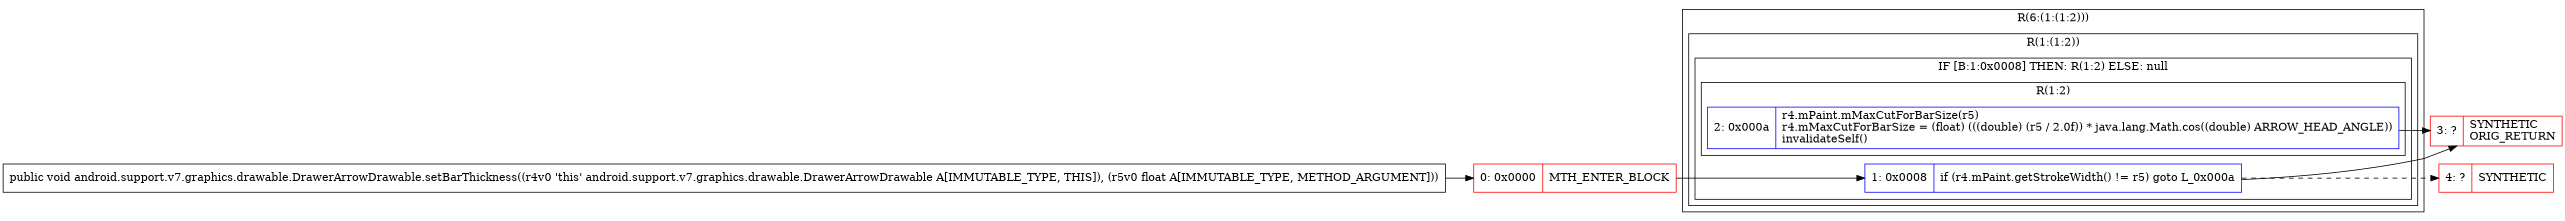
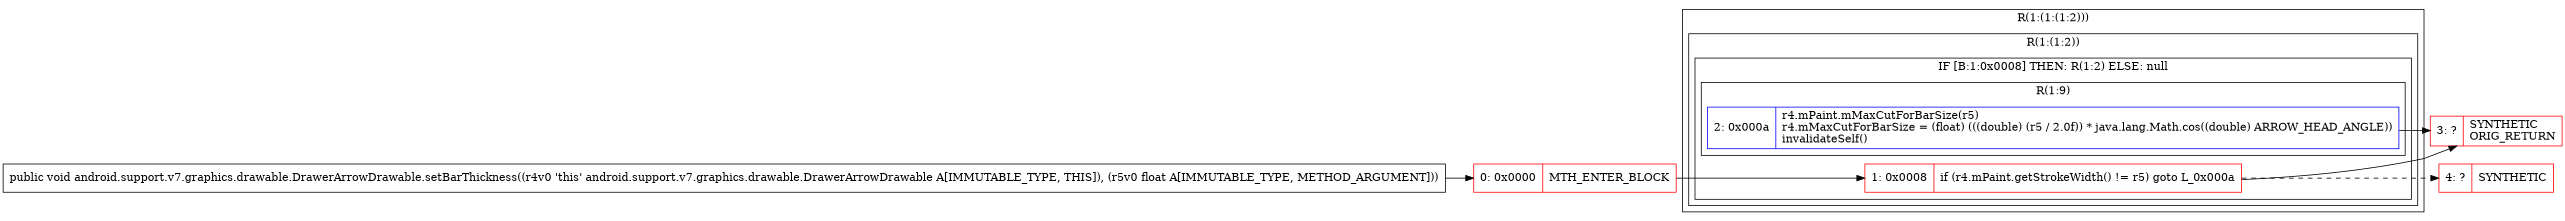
cluster "R(6:(1:(1:2)))": label "R(6:(1:(1:2)))" -> "R(1:(1:(1:2)))"
cluster "R(1:2)": label "R(1:2)" -> "R(1:9)"
node "1: 0x0008": color blue -> red
